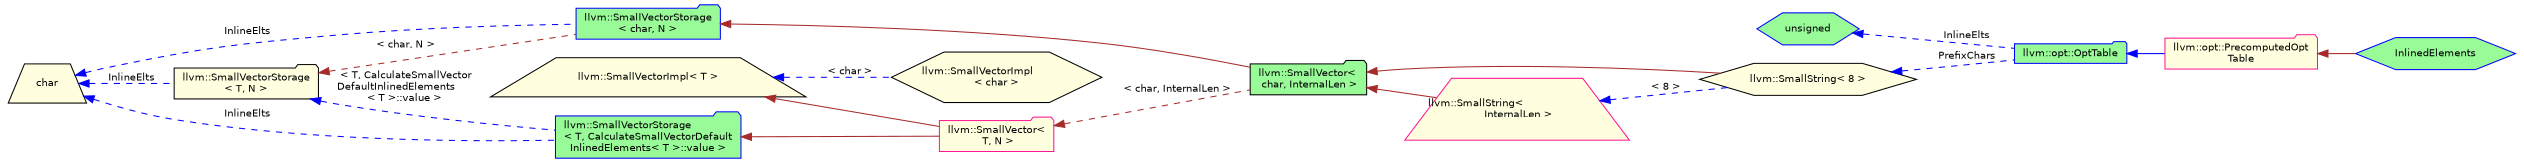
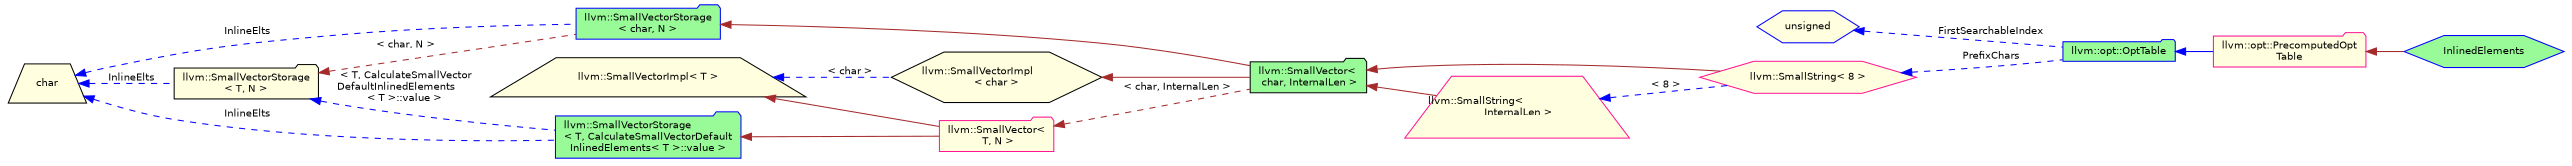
node "unsigned": fillcolor palegreen -> lightyellow
edge "llvm::opt::OptTable" -> "unsigned": label " InlineElts" -> " FirstSearchableIndex"
edge "llvm::SmallVector< char, InternalLen >" -> "llvm::SmallVectorImpl < char >": added
node "llvm::SmallString< 8 >": color black -> deeppink
